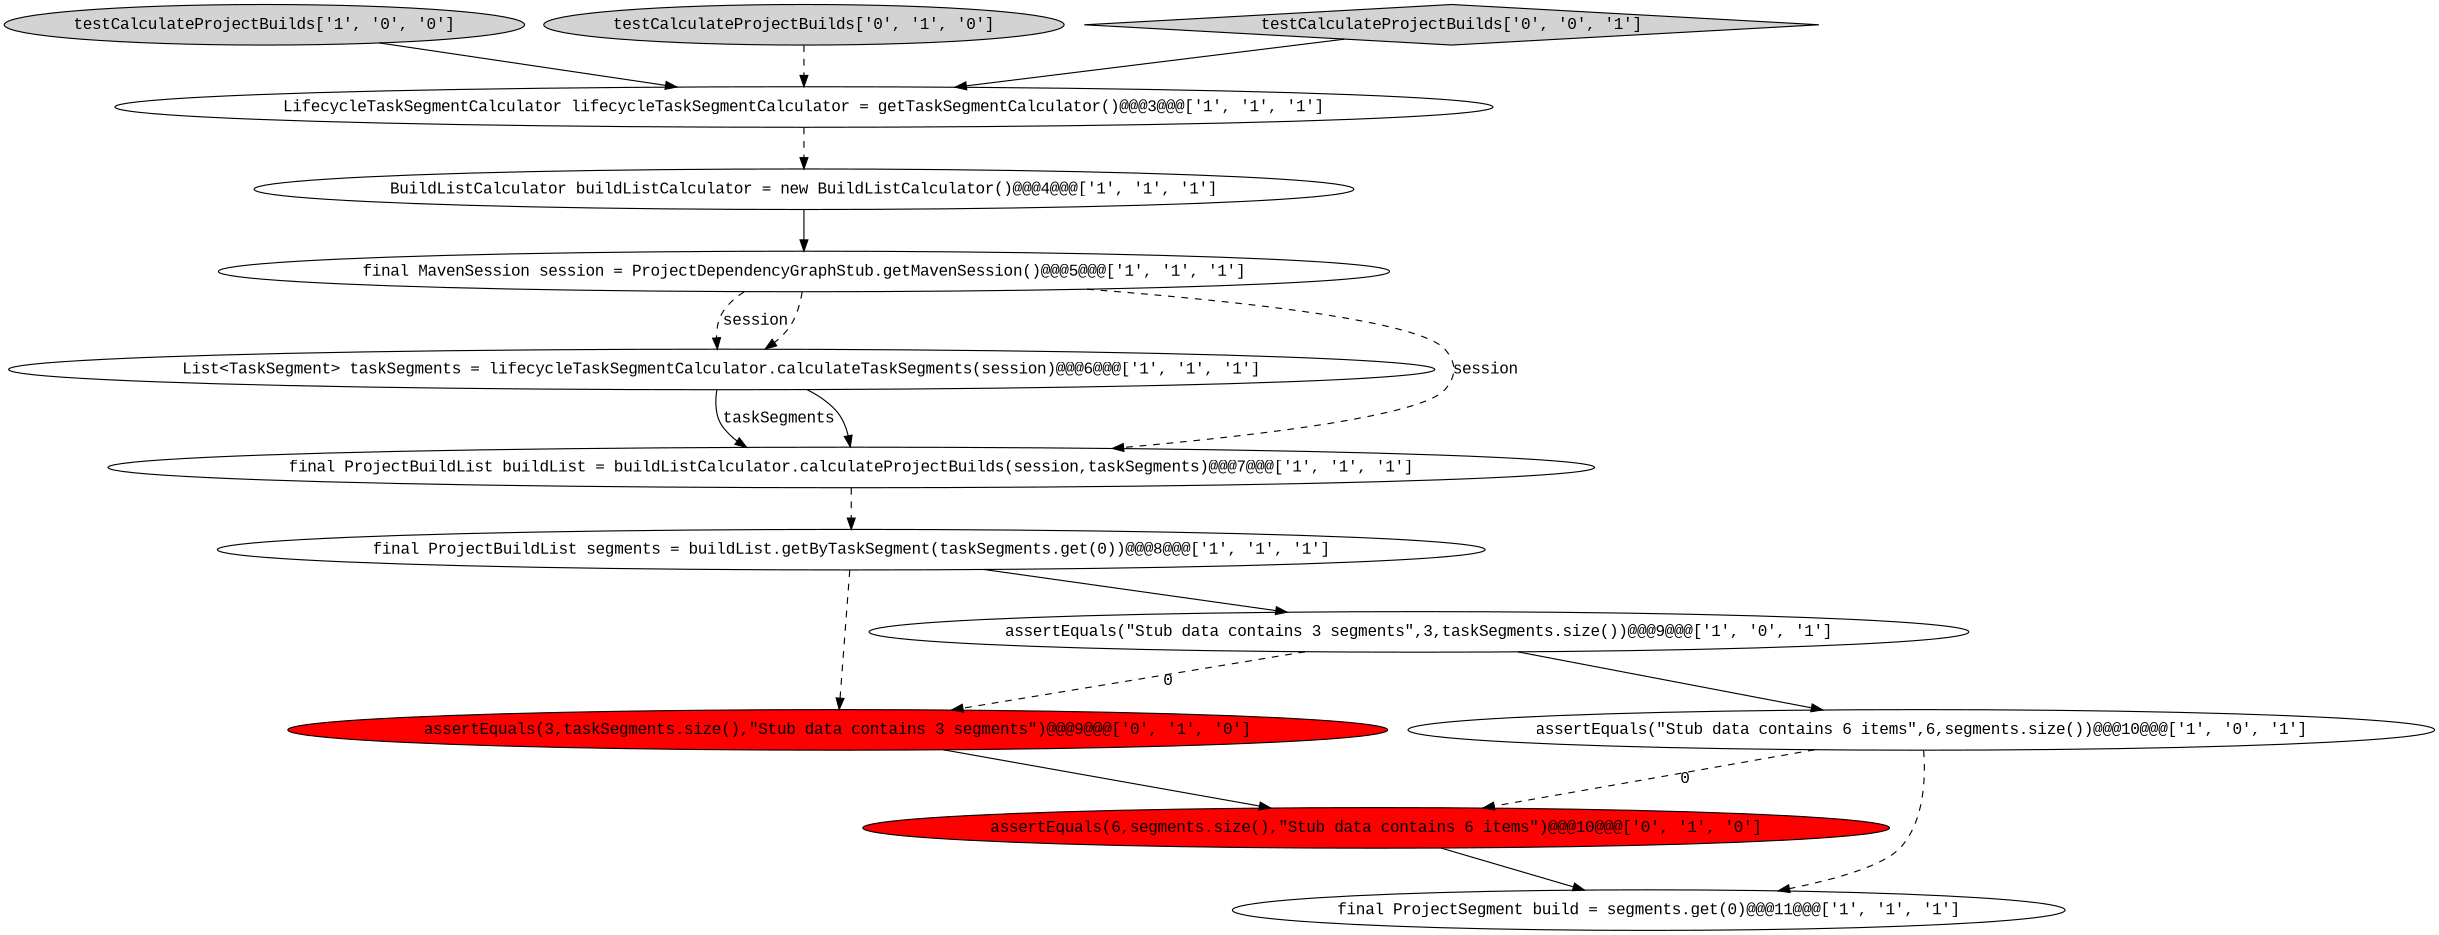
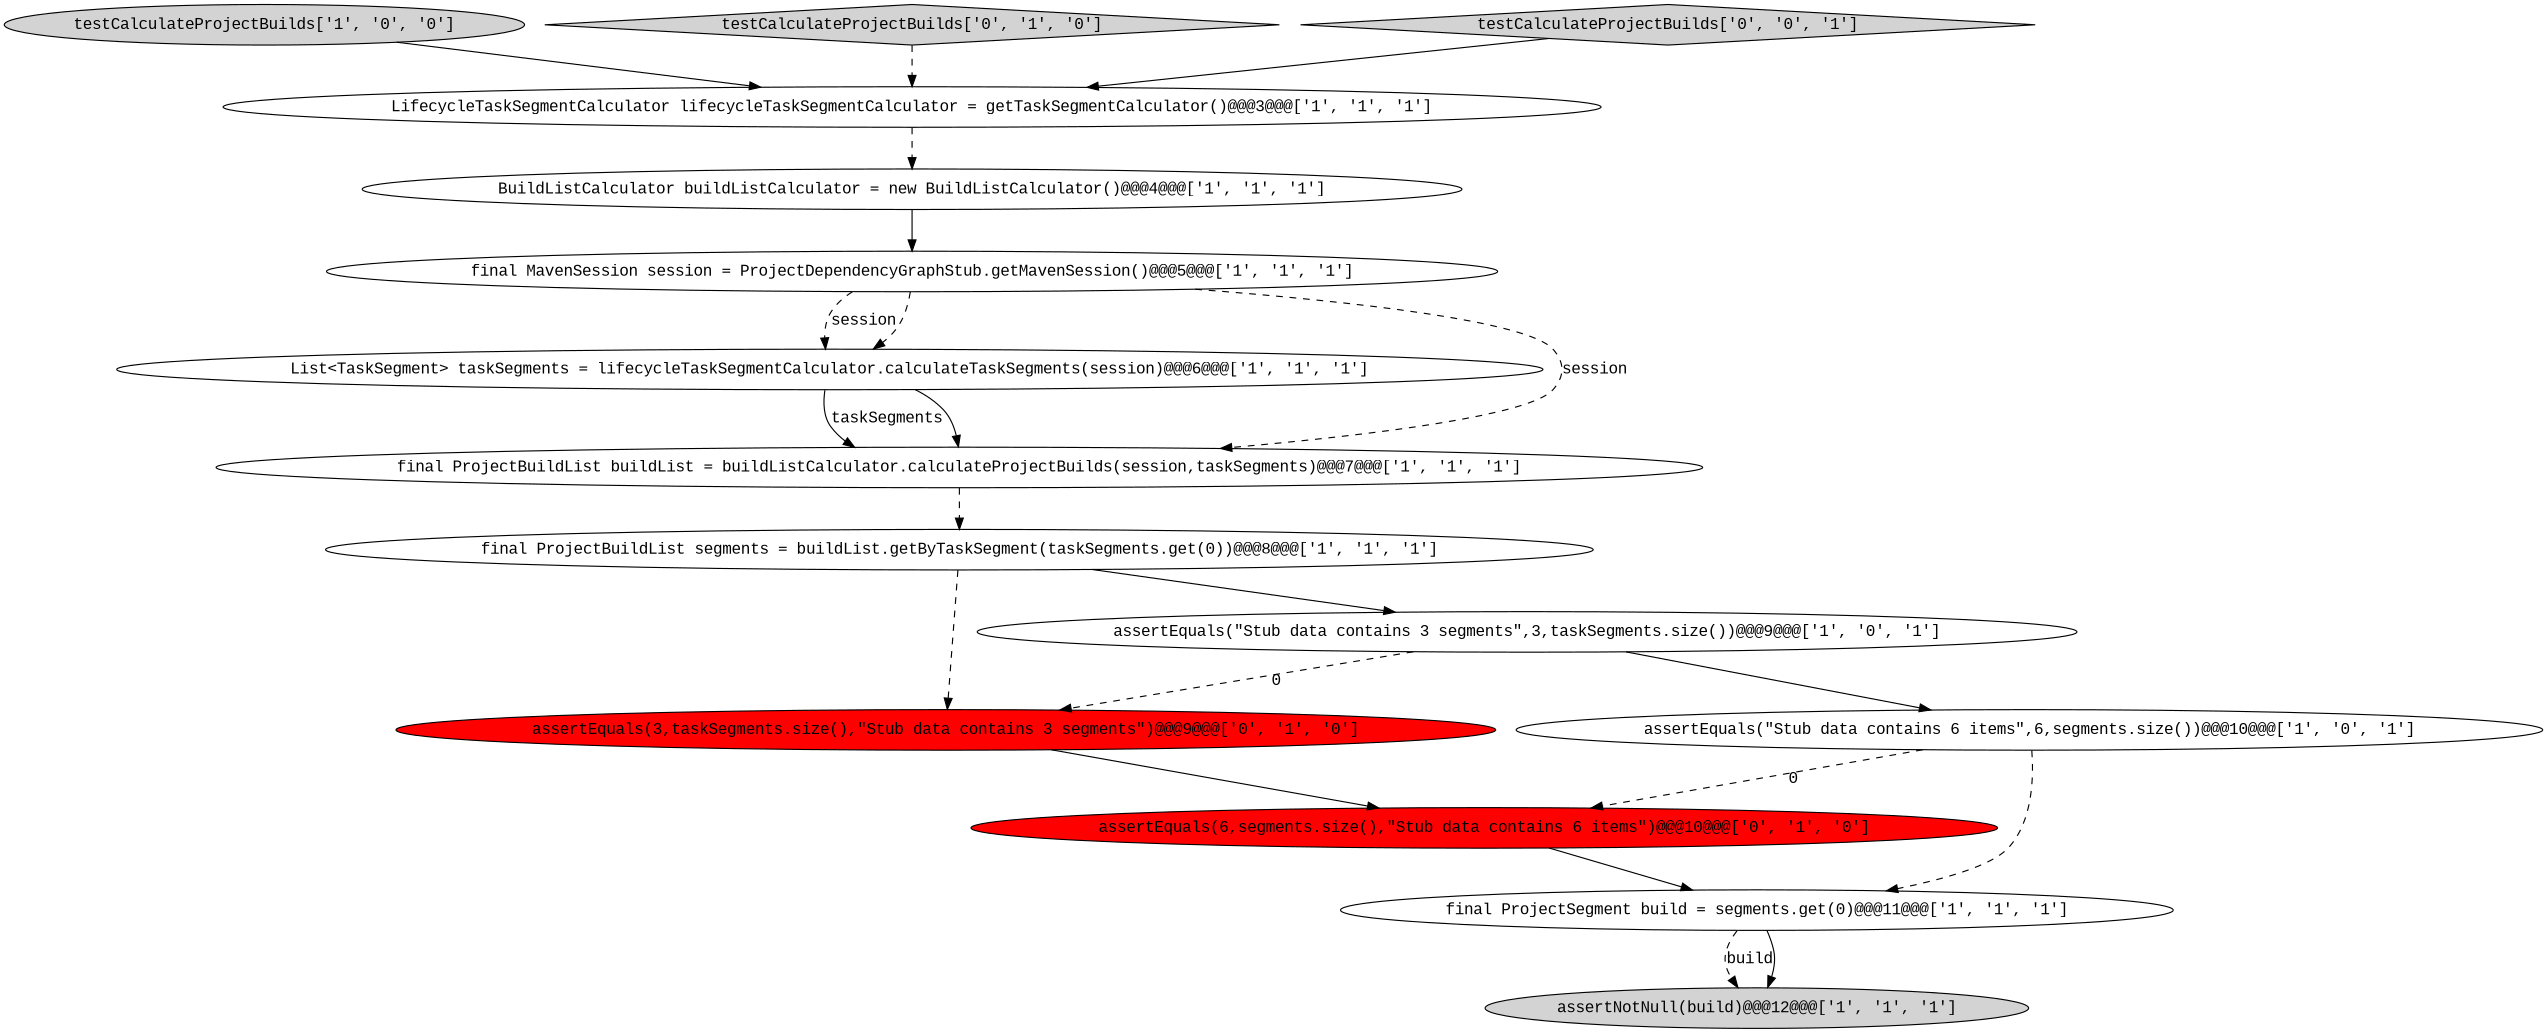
node "testCalculateProjectBuilds['0', '1', '0']": shape ellipse -> diamond
node "assertNotNull(build)@@@12@@@['1', '1', '1']": added
